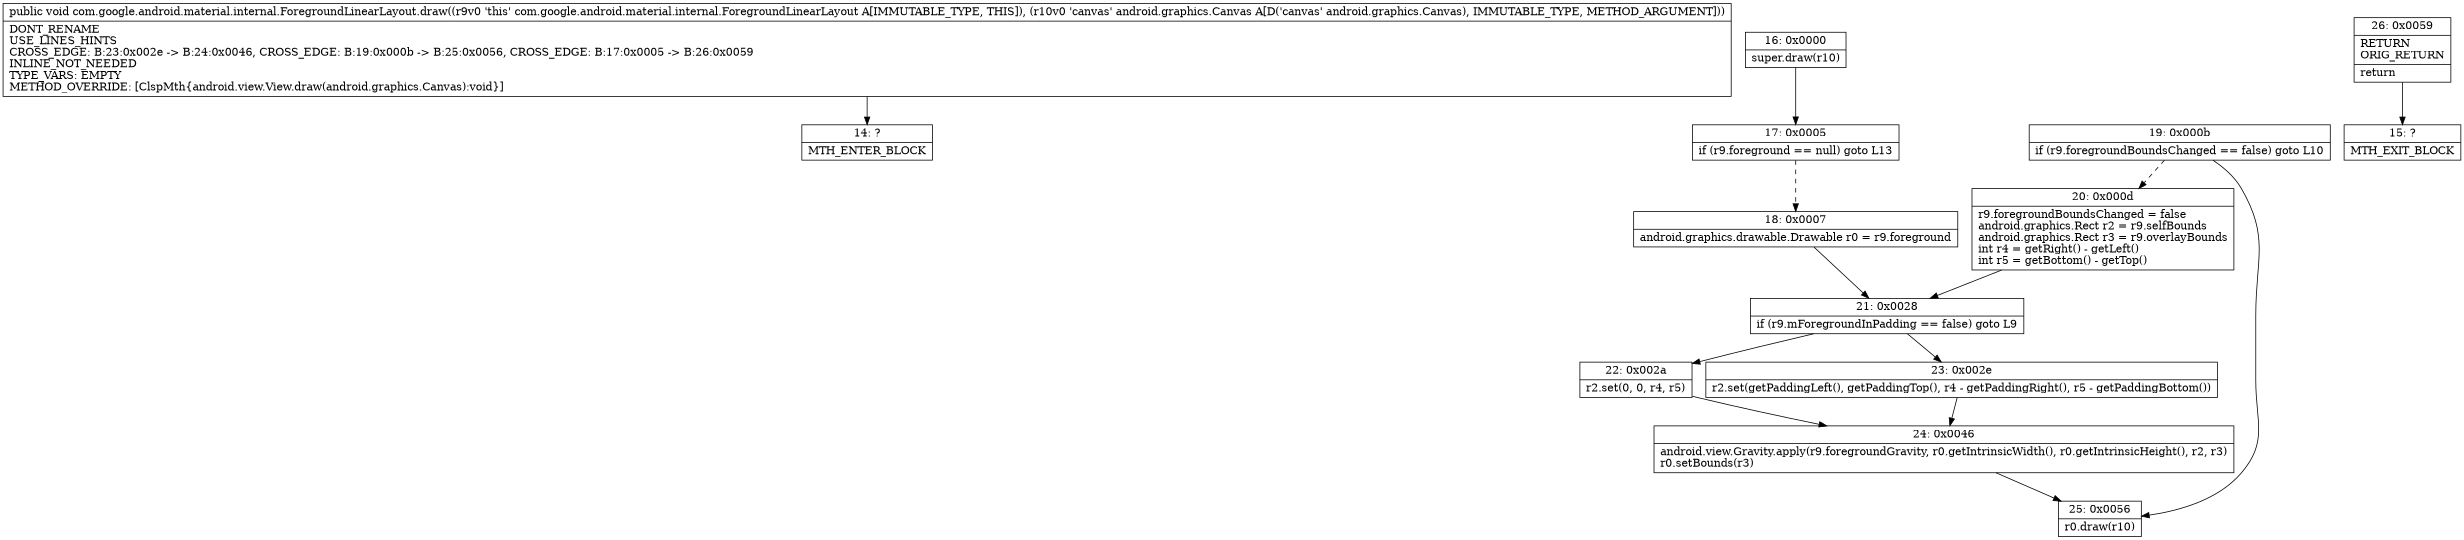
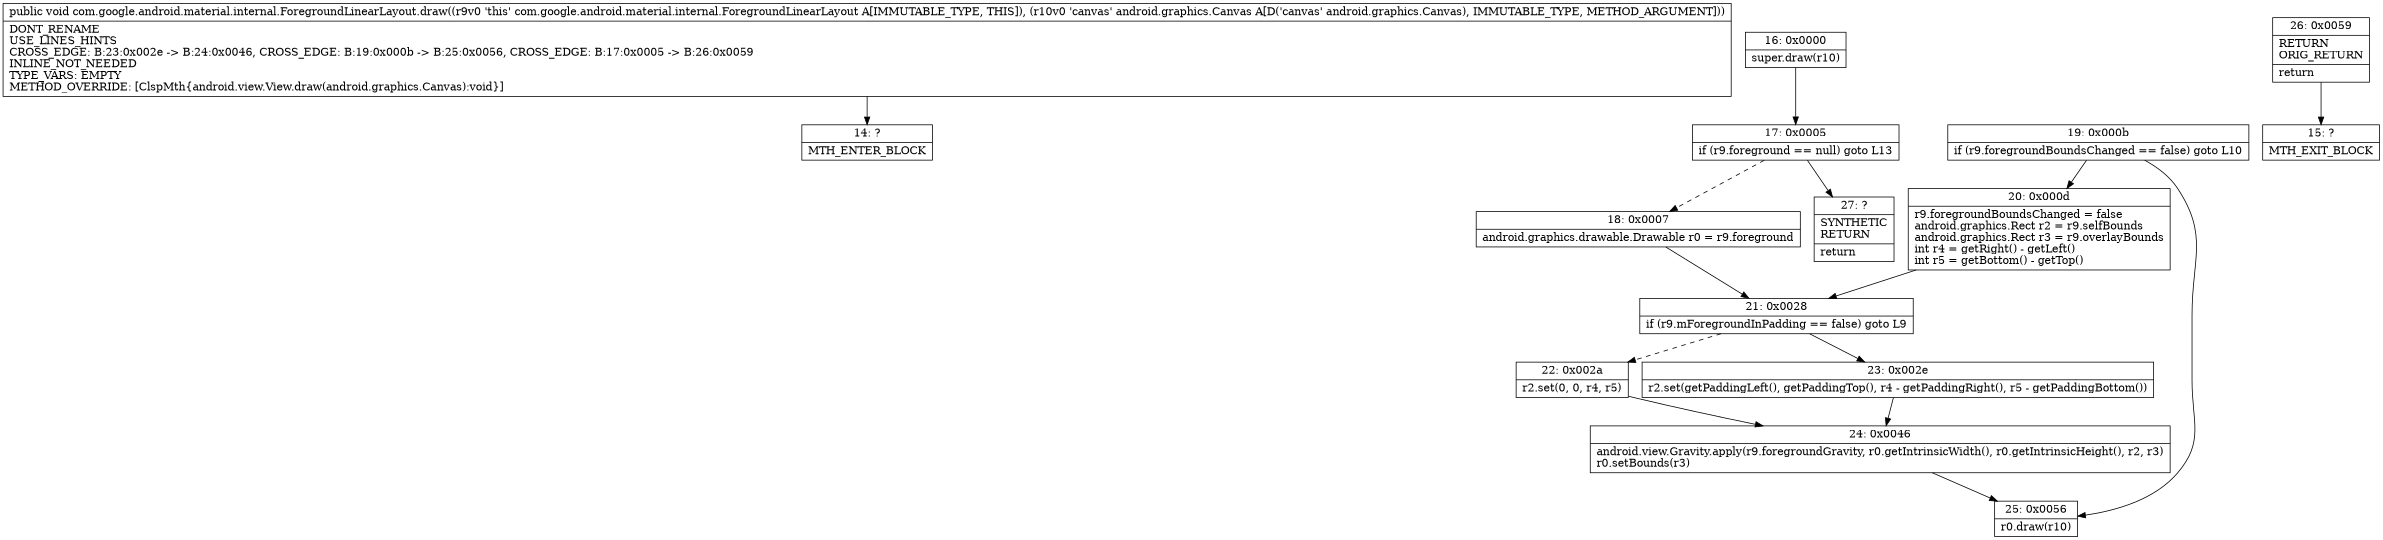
edge "19: 0x000b" -> "20: 0x000d": style dashed -> solid
node "27: ?": added
edge "21: 0x0028" -> "22: 0x002a": style solid -> dashed
